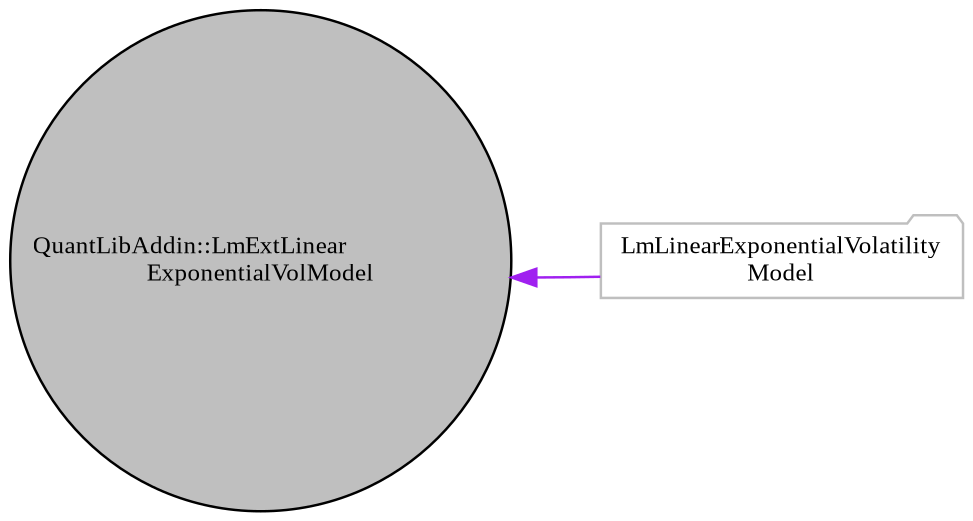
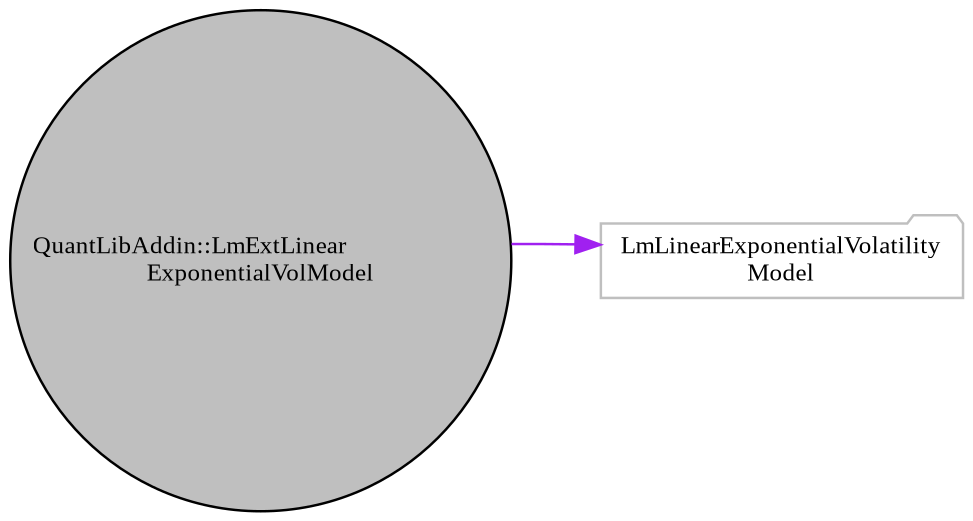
edge "LmLinearExponentialVolatility Model" -> "QuantLibAddin::LmExtLinear ExponentialVolModel": reversed
